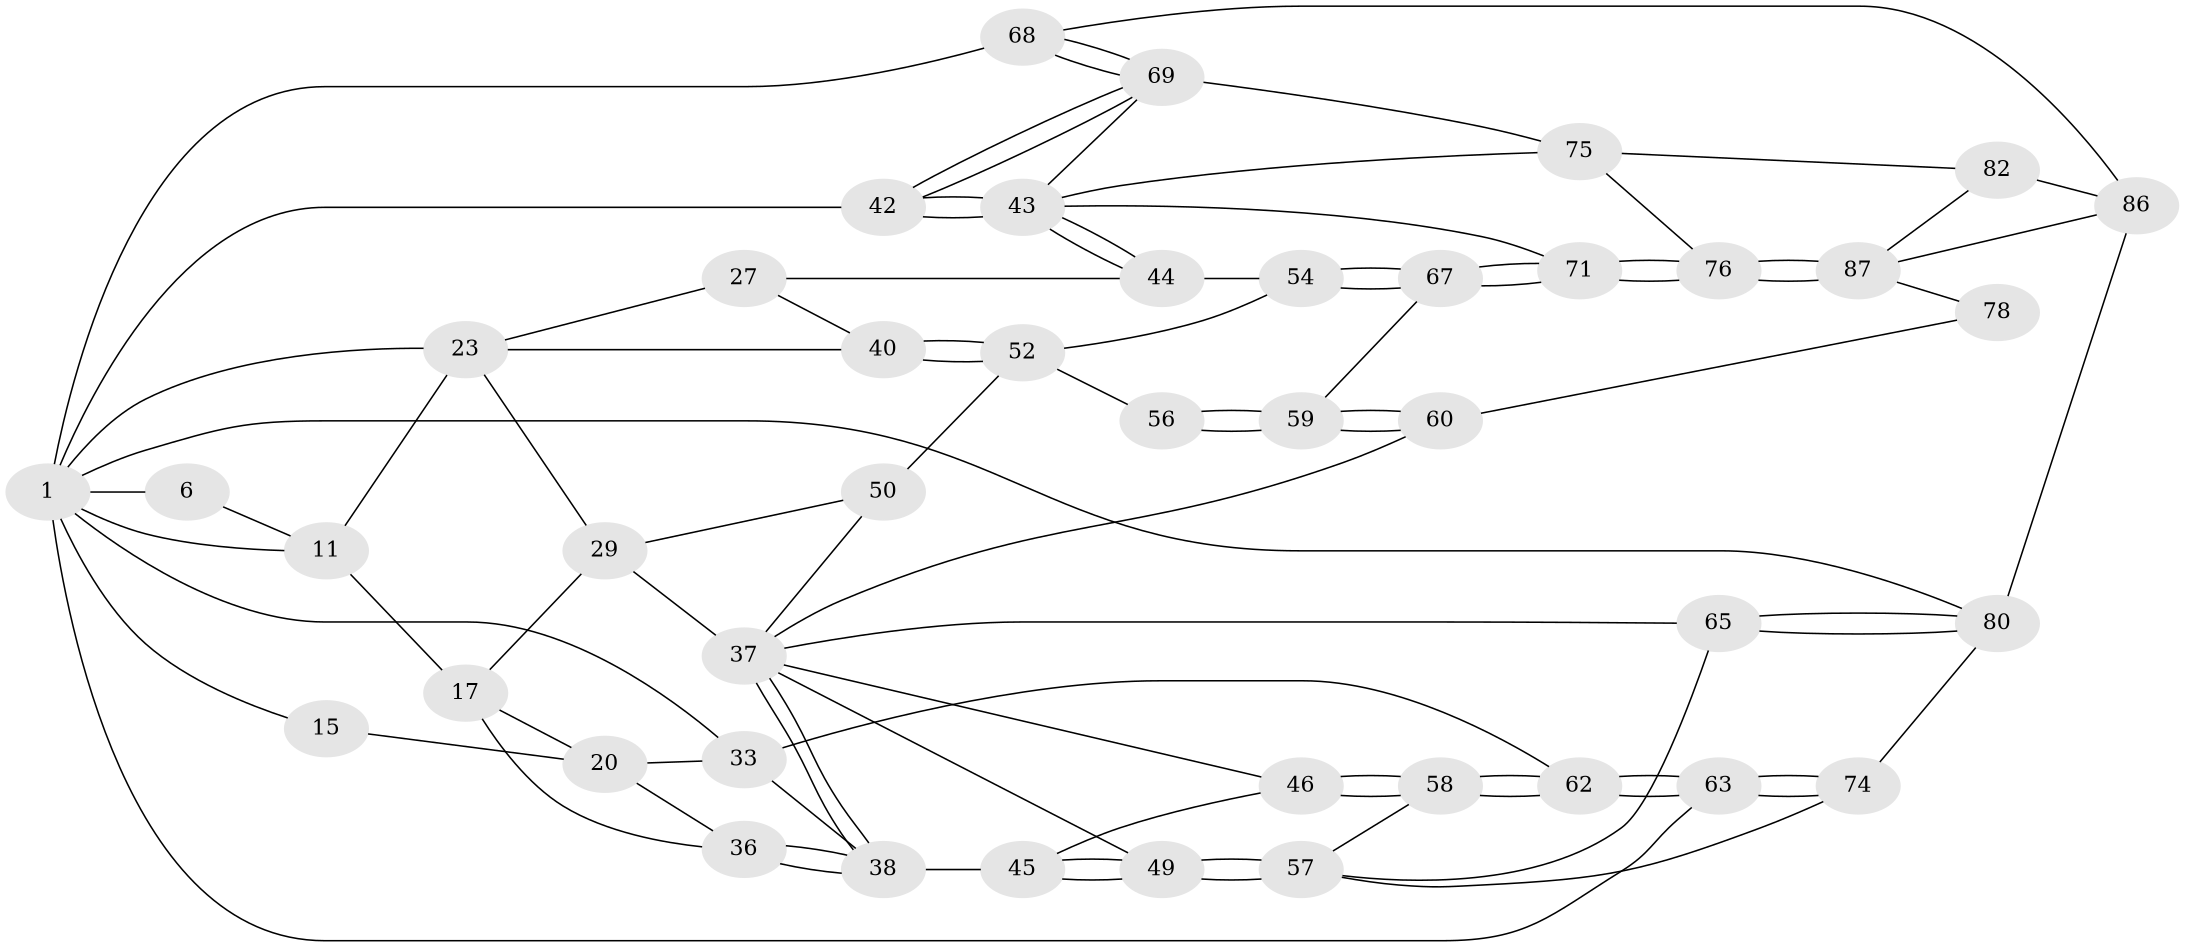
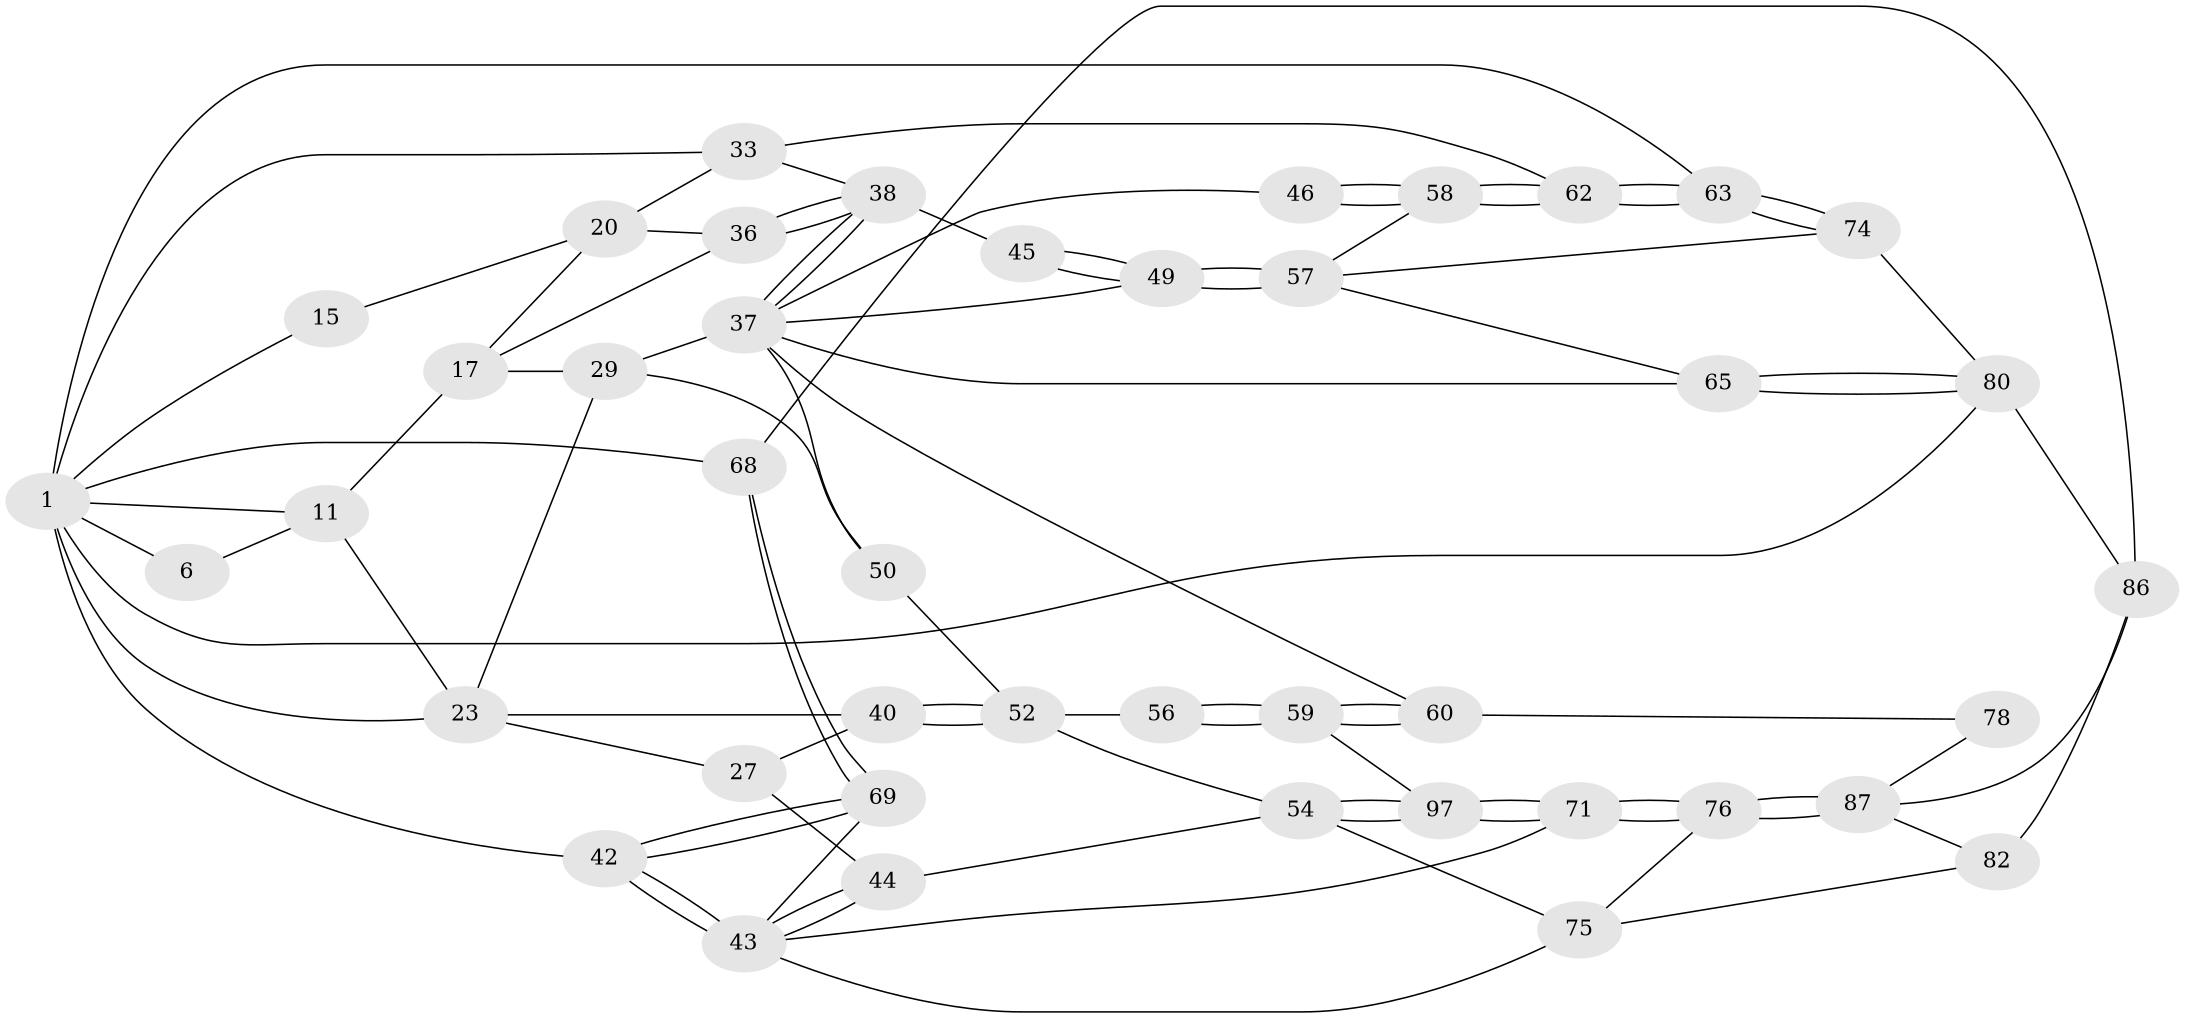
edge "69" -- "75": now "54" -- "75"
node "67": label "67" -> "97"
edge "46" -- "45": removed
